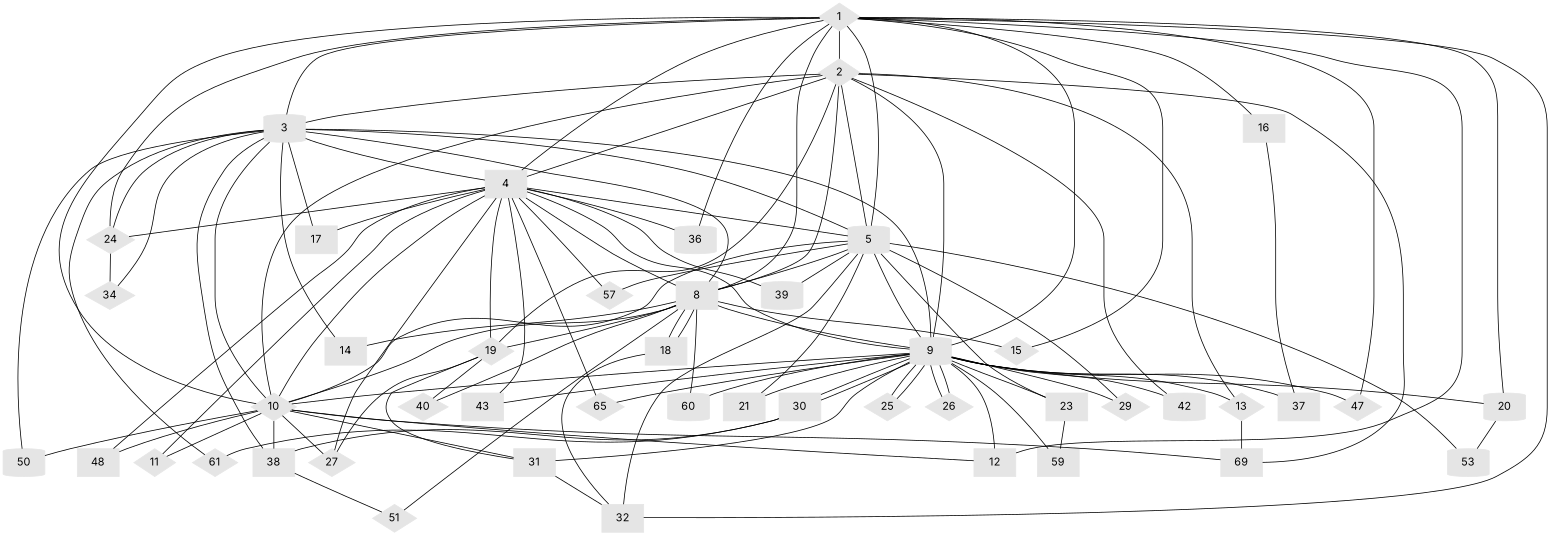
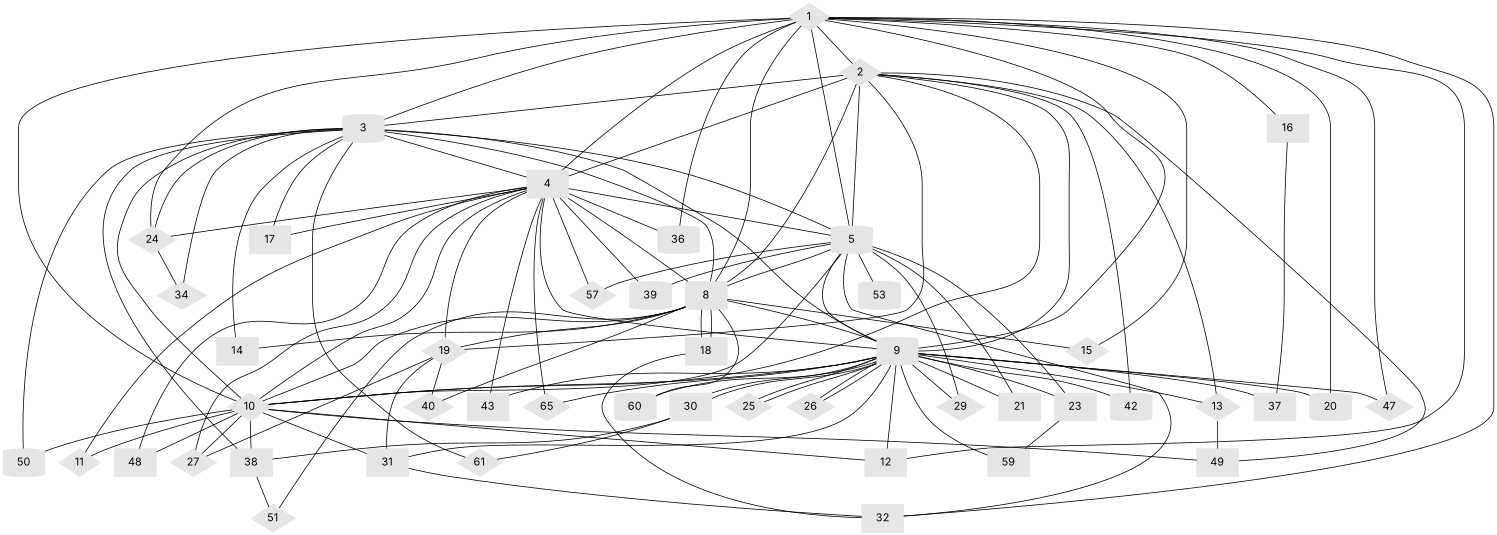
edge "20" -- "53": removed
node "69": label "69" -> "49"
